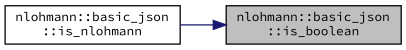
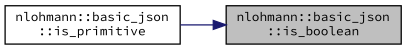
node "nlohmann::basic_json ::is_nlohmann": label "nlohmann::basic_json ::is_nlohmann" -> "nlohmann::basic_json ::is_primitive"
